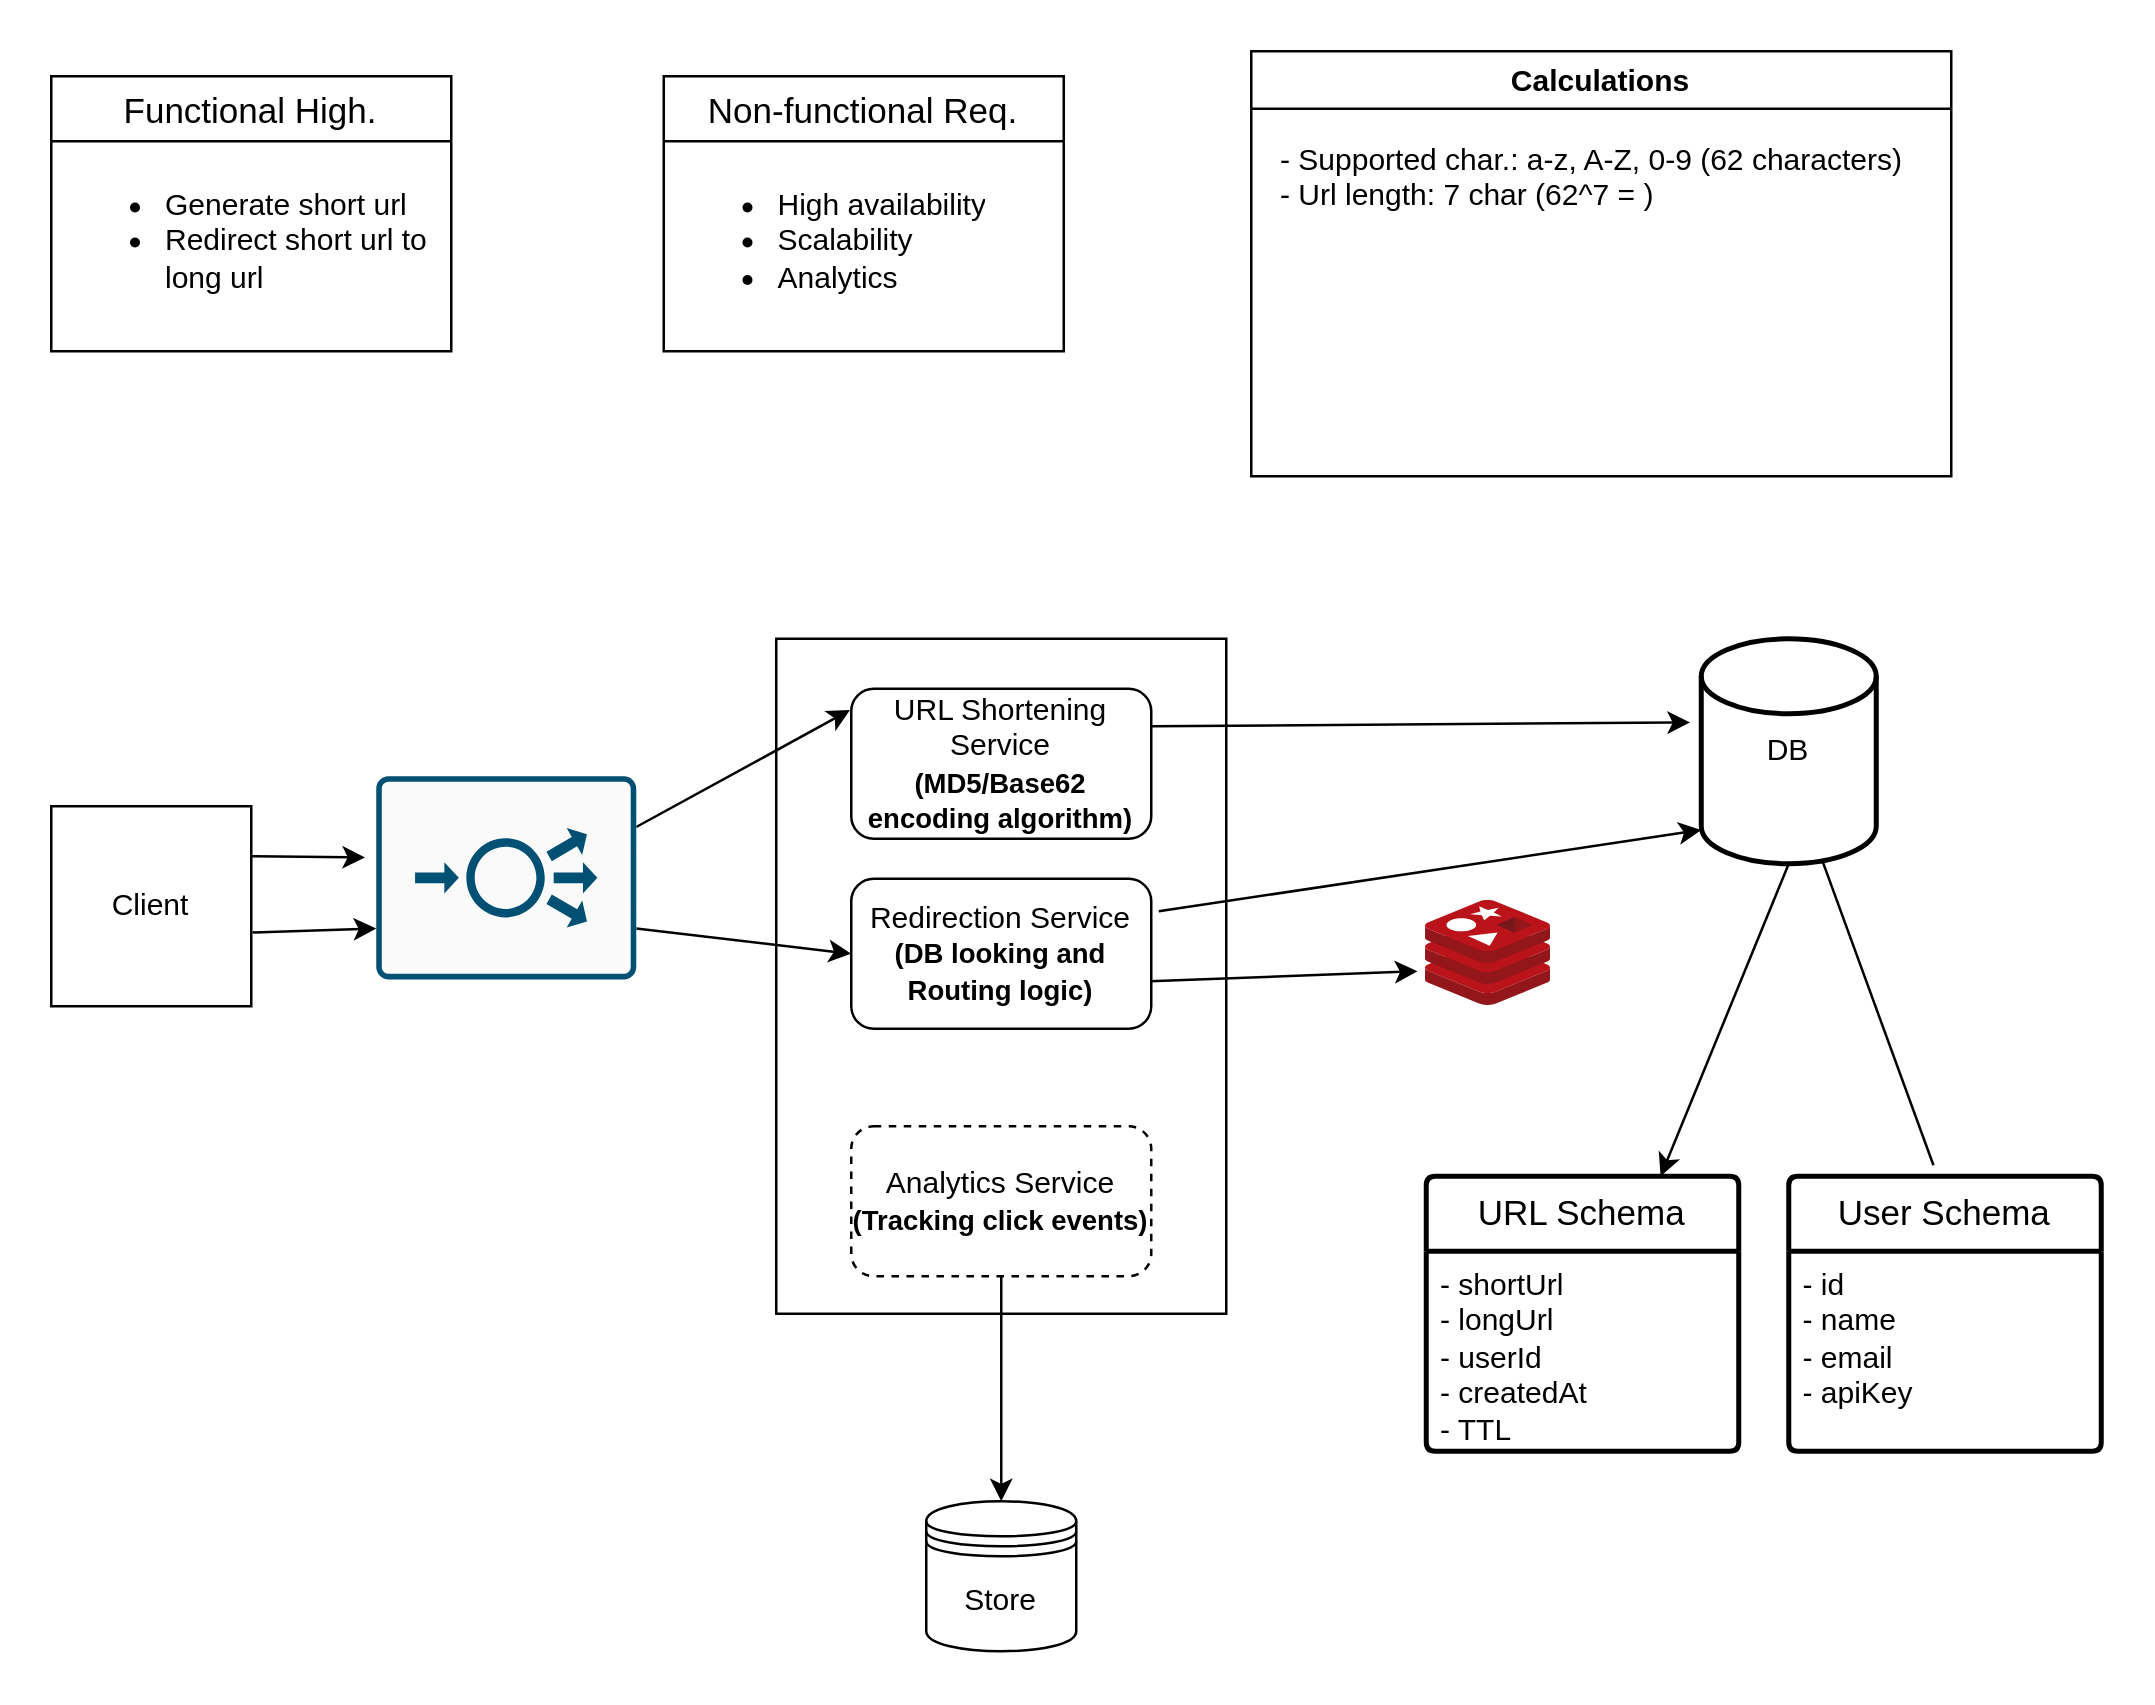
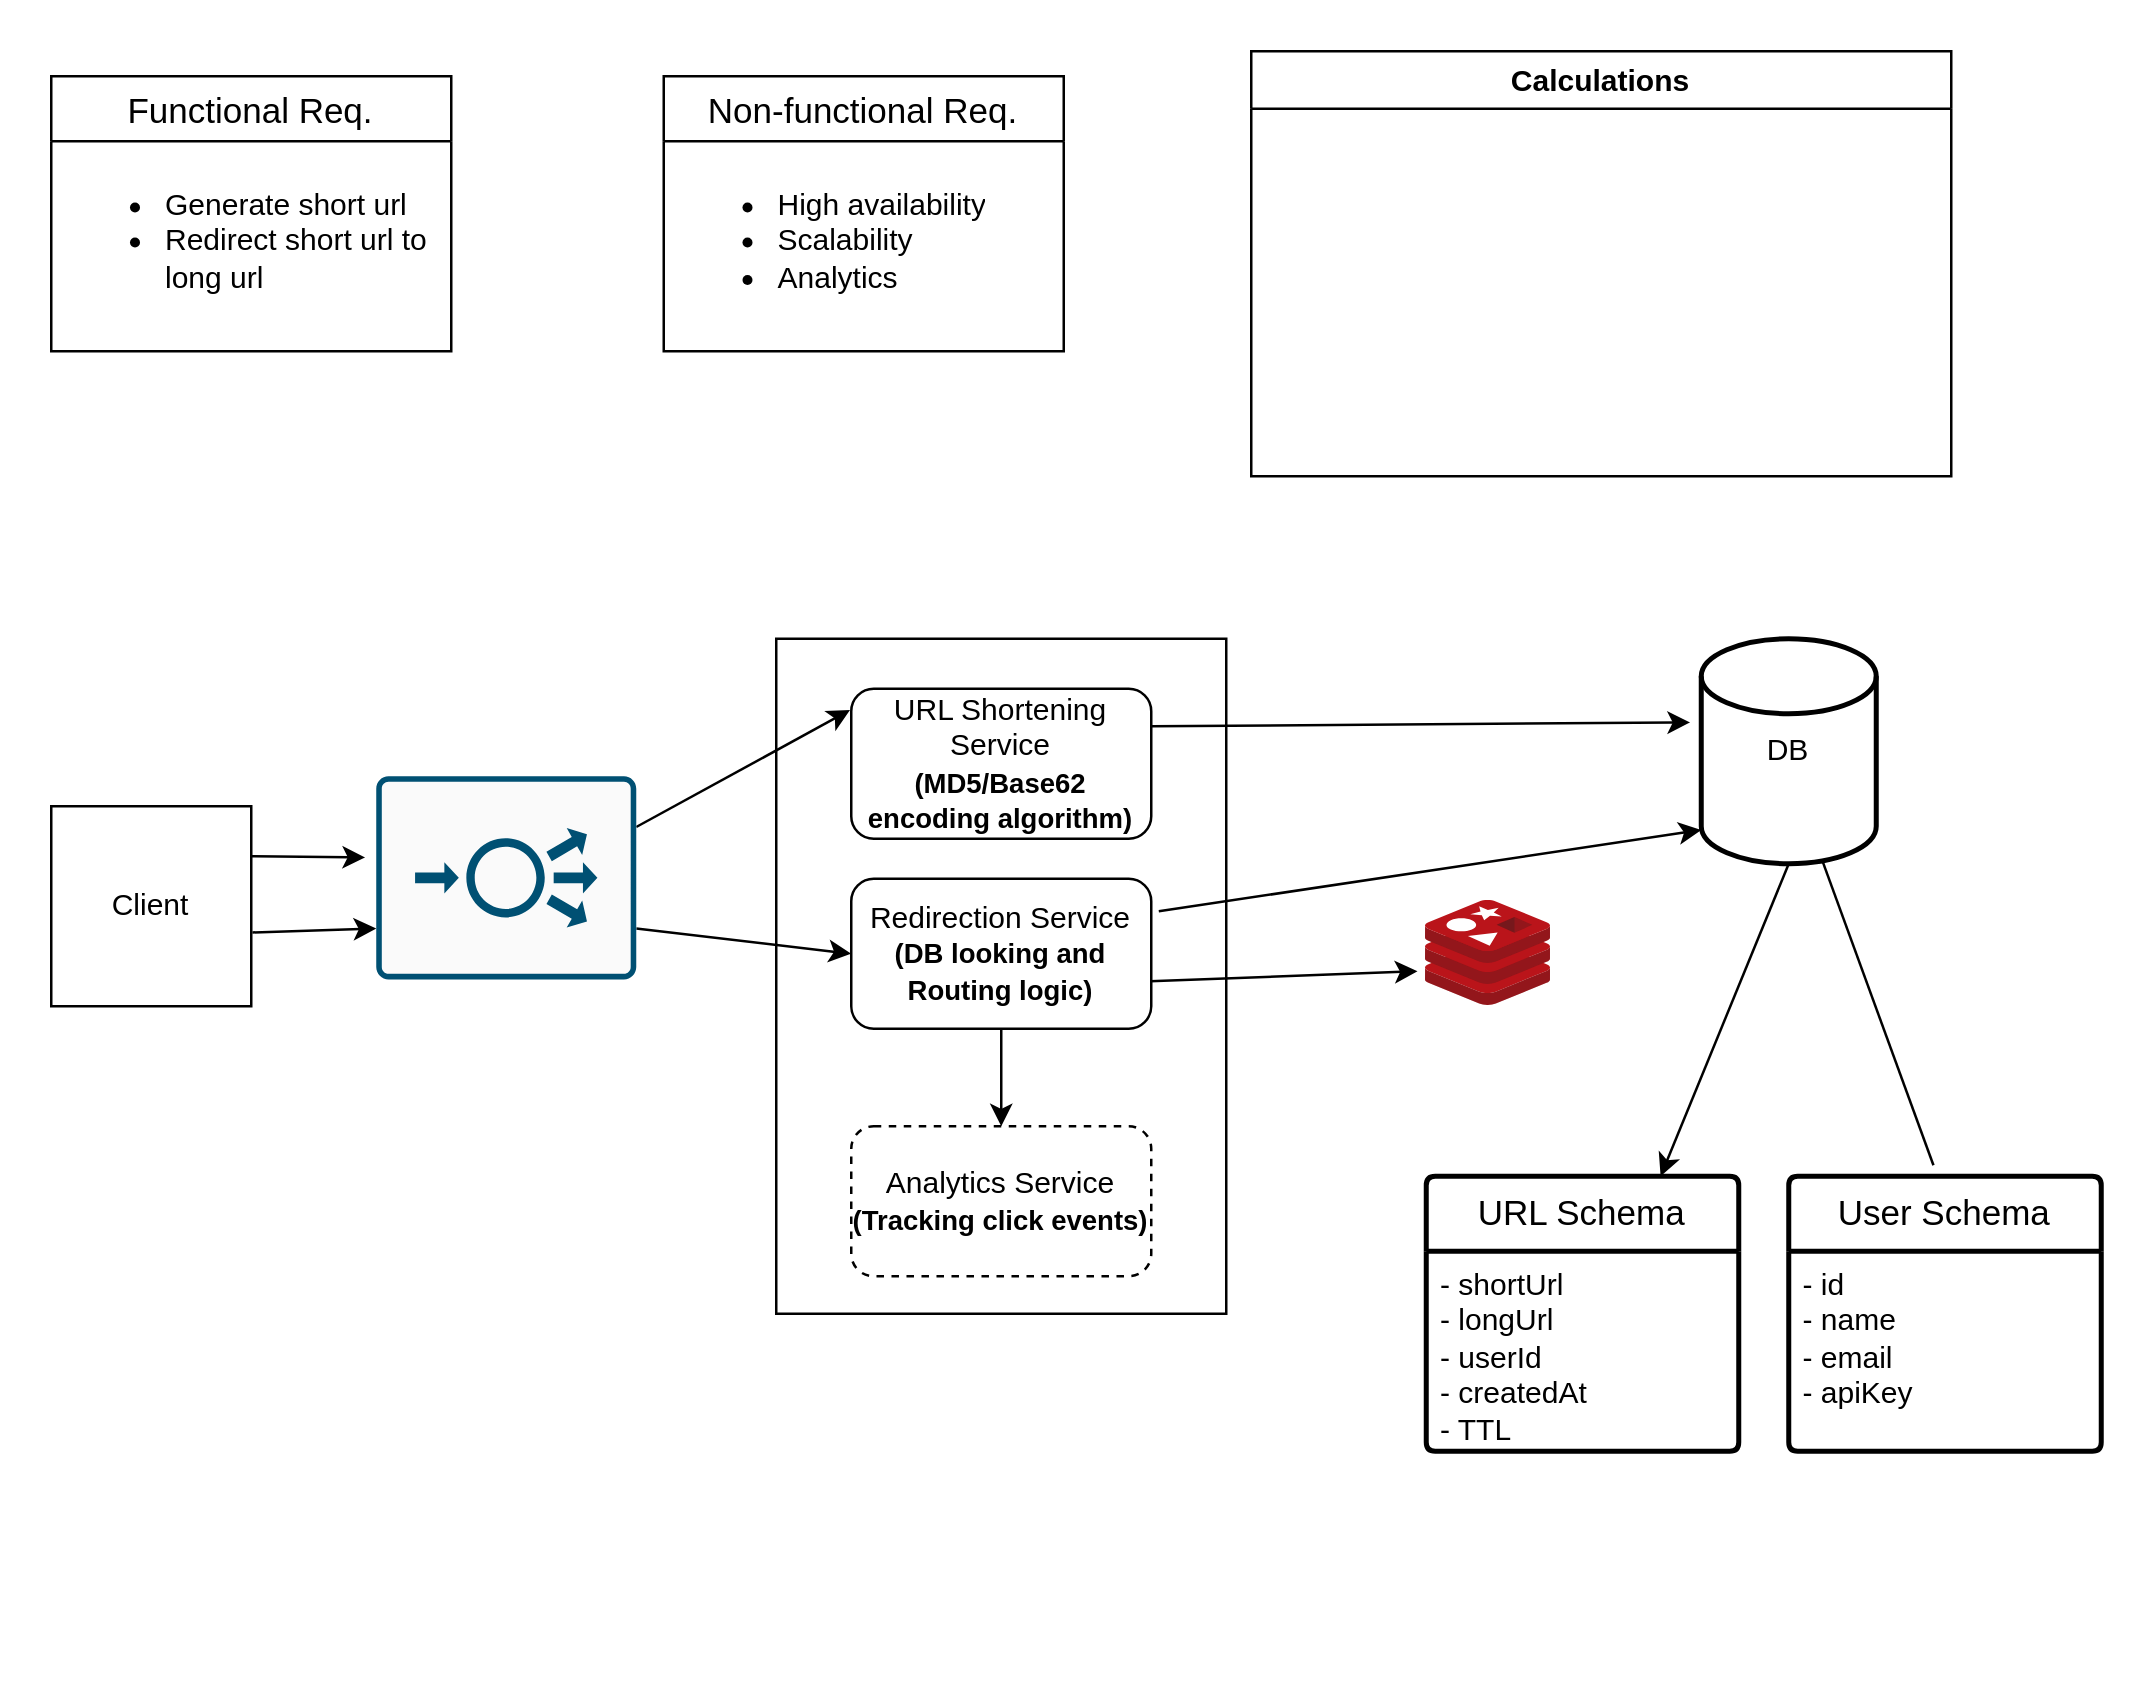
node "Functional High.": label "Functional High." -> "Functional Req."
node "- Supported char.: a-z, A-Z, 0-9 (62 characters) - Url length: 7 char (62^7 = )": removed
edge "Redirection Service (DB looking and Routing logic)" -> "Analytics Service (Tracking click events)": added
edge "Analytics Service (Tracking click events)" -> "Store": removed
node "Store": removed
